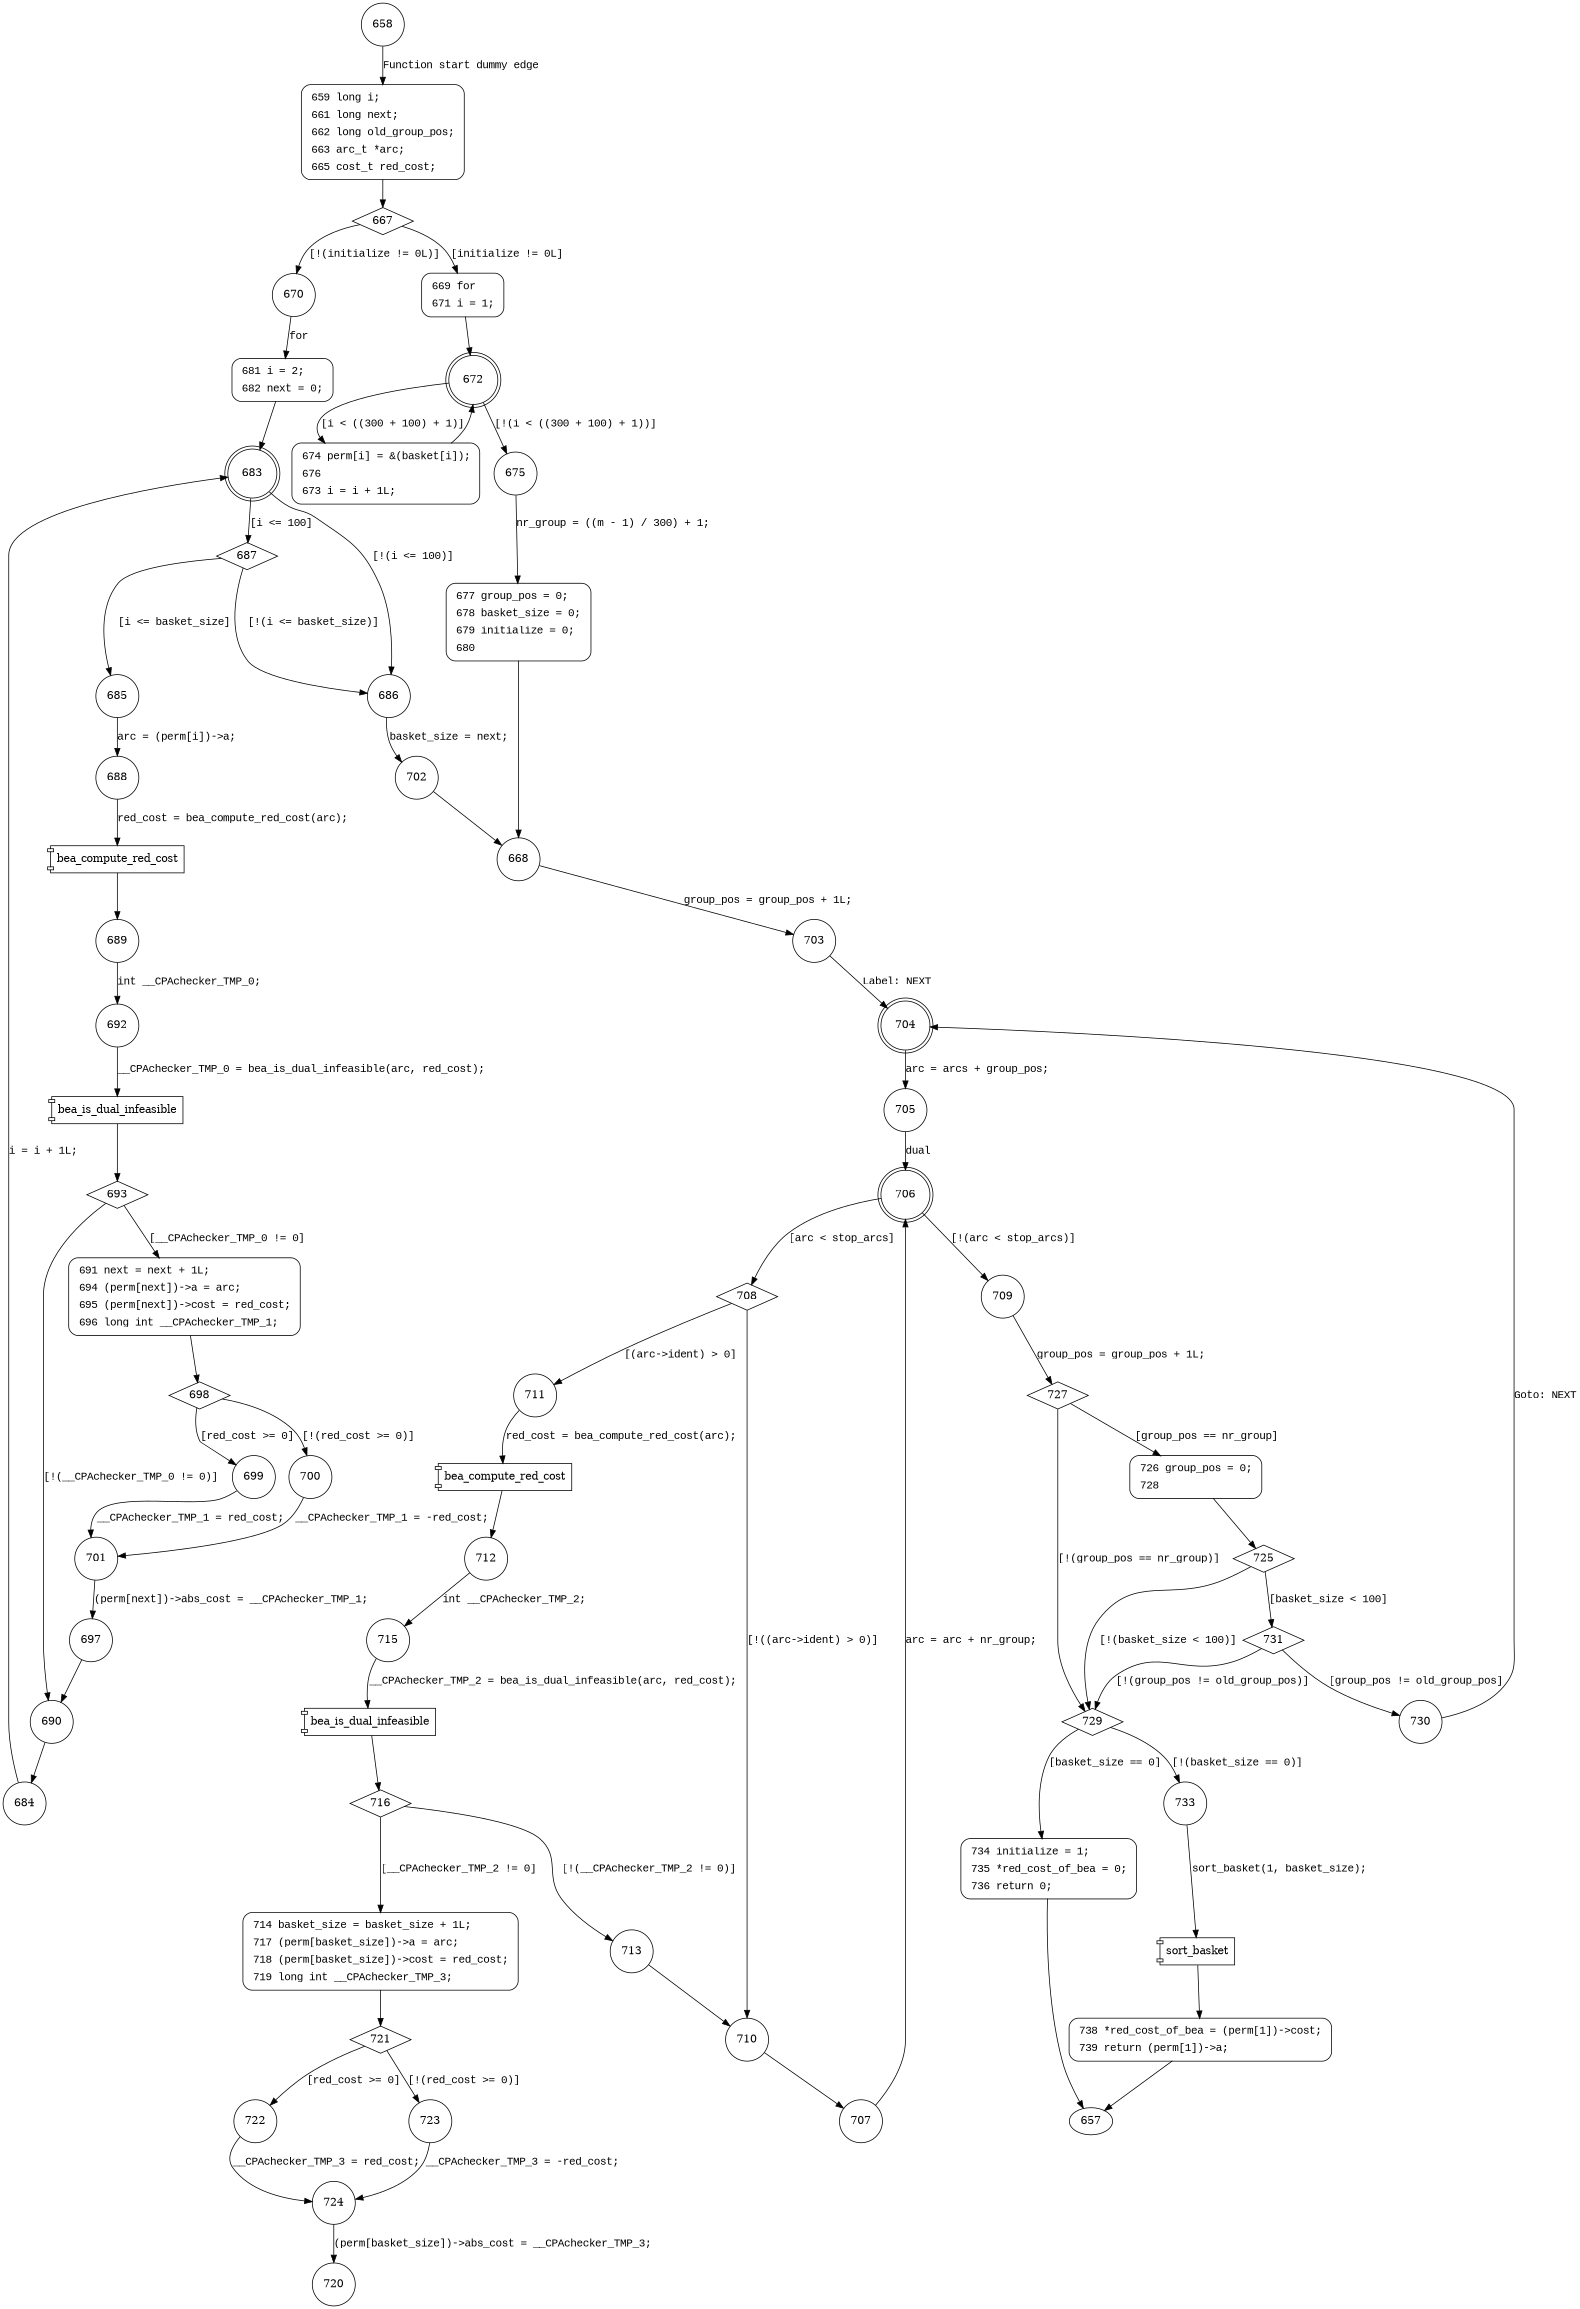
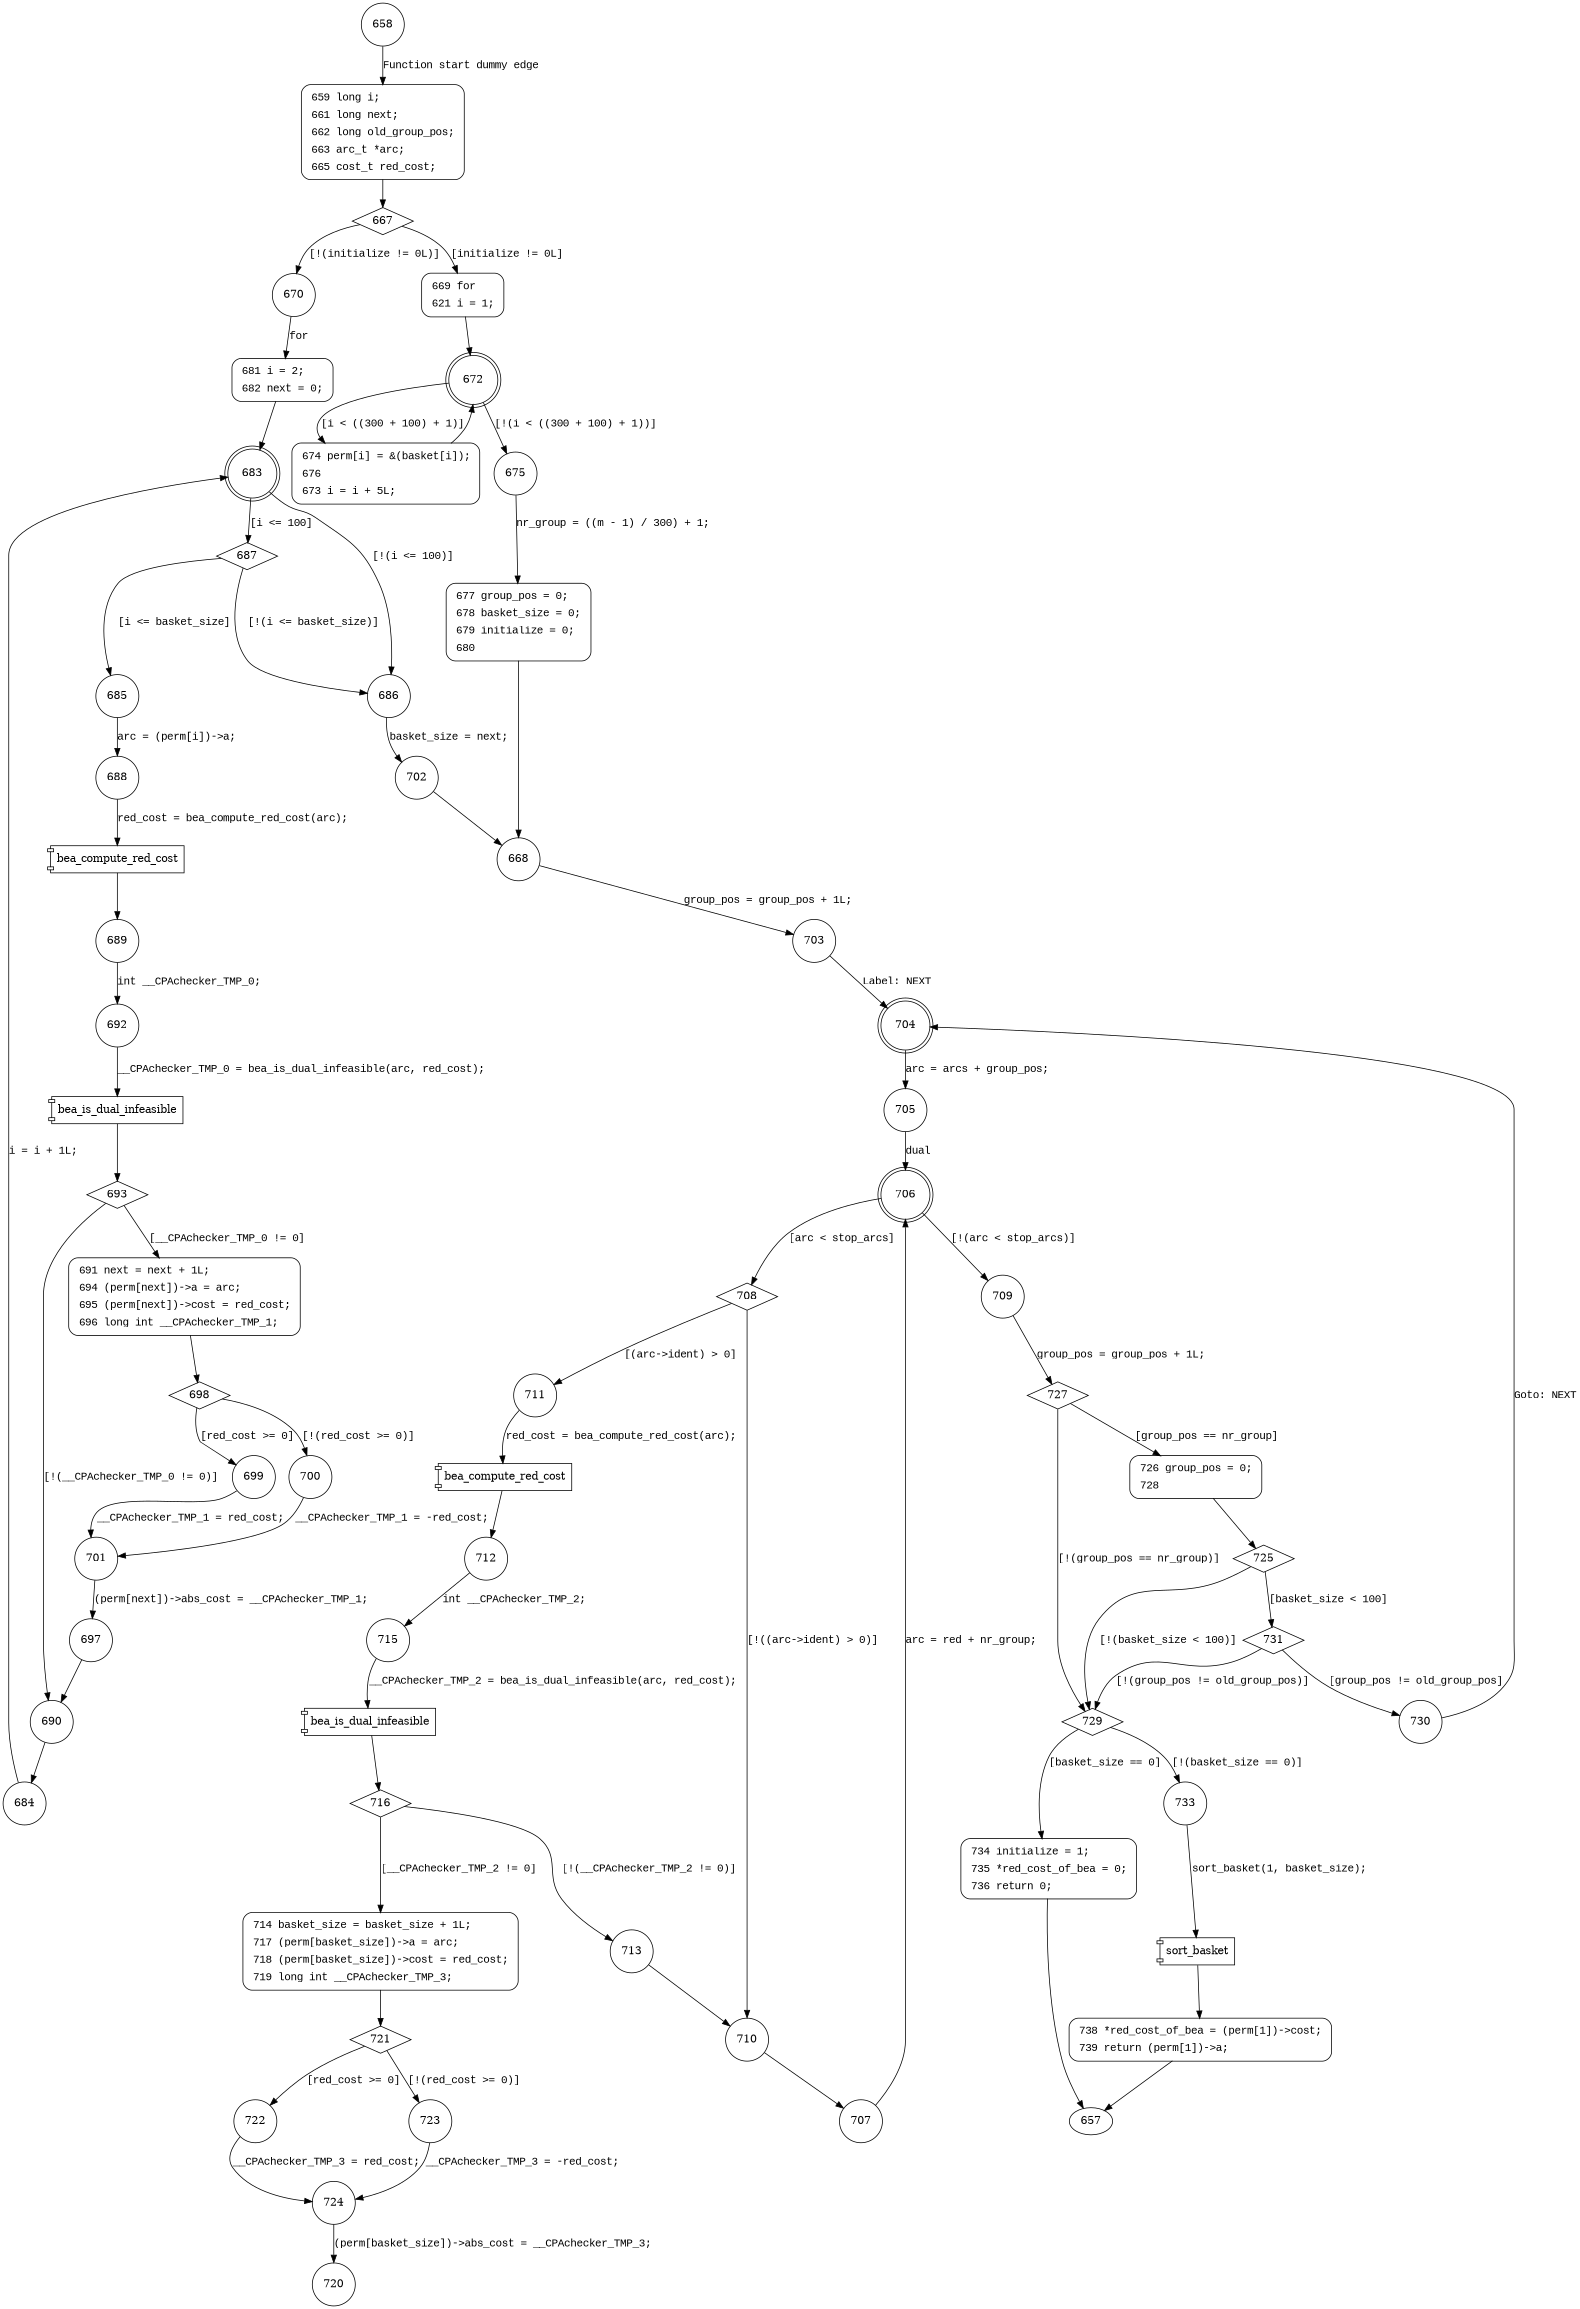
node "669": text "671" -> "621"
node "674": text "i = i + 1L;" -> "i = i + 5L;"
edge "707" -> "706": label "arc = arc + nr_group;" -> "arc = red + nr_group;"
